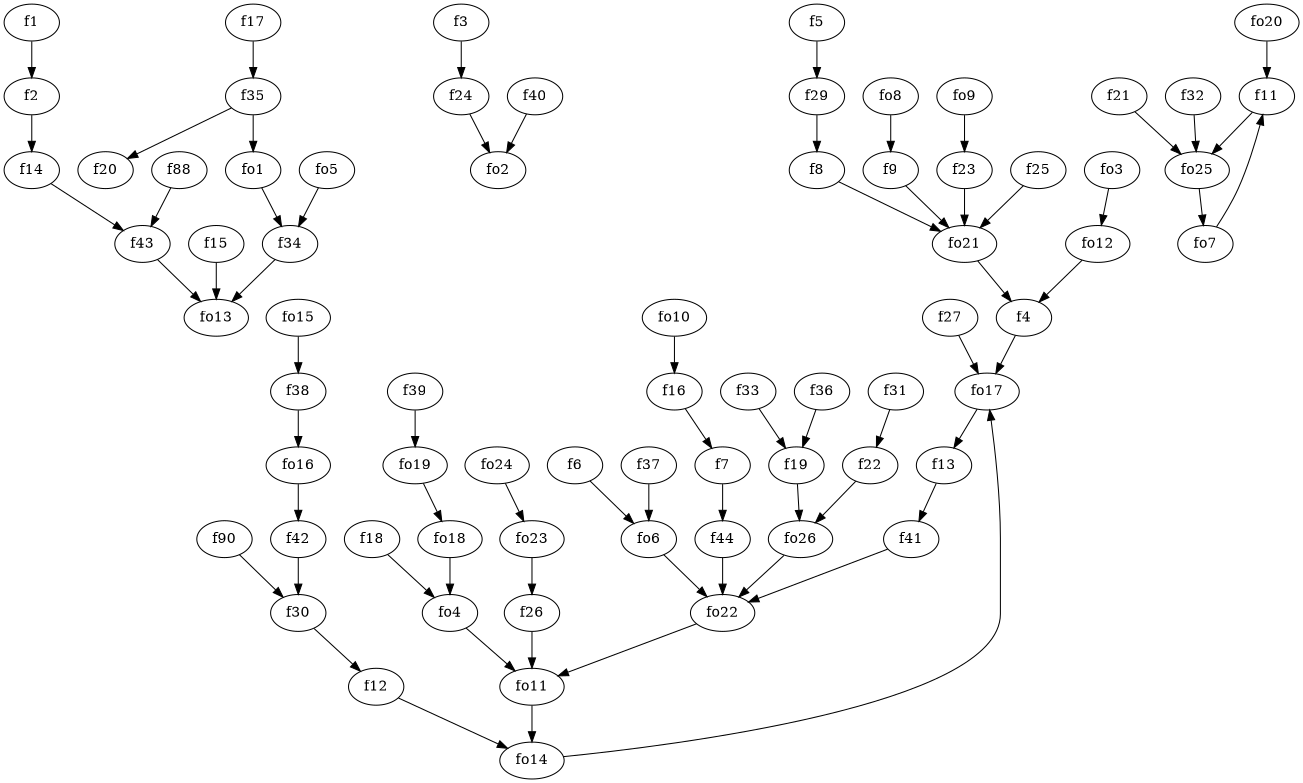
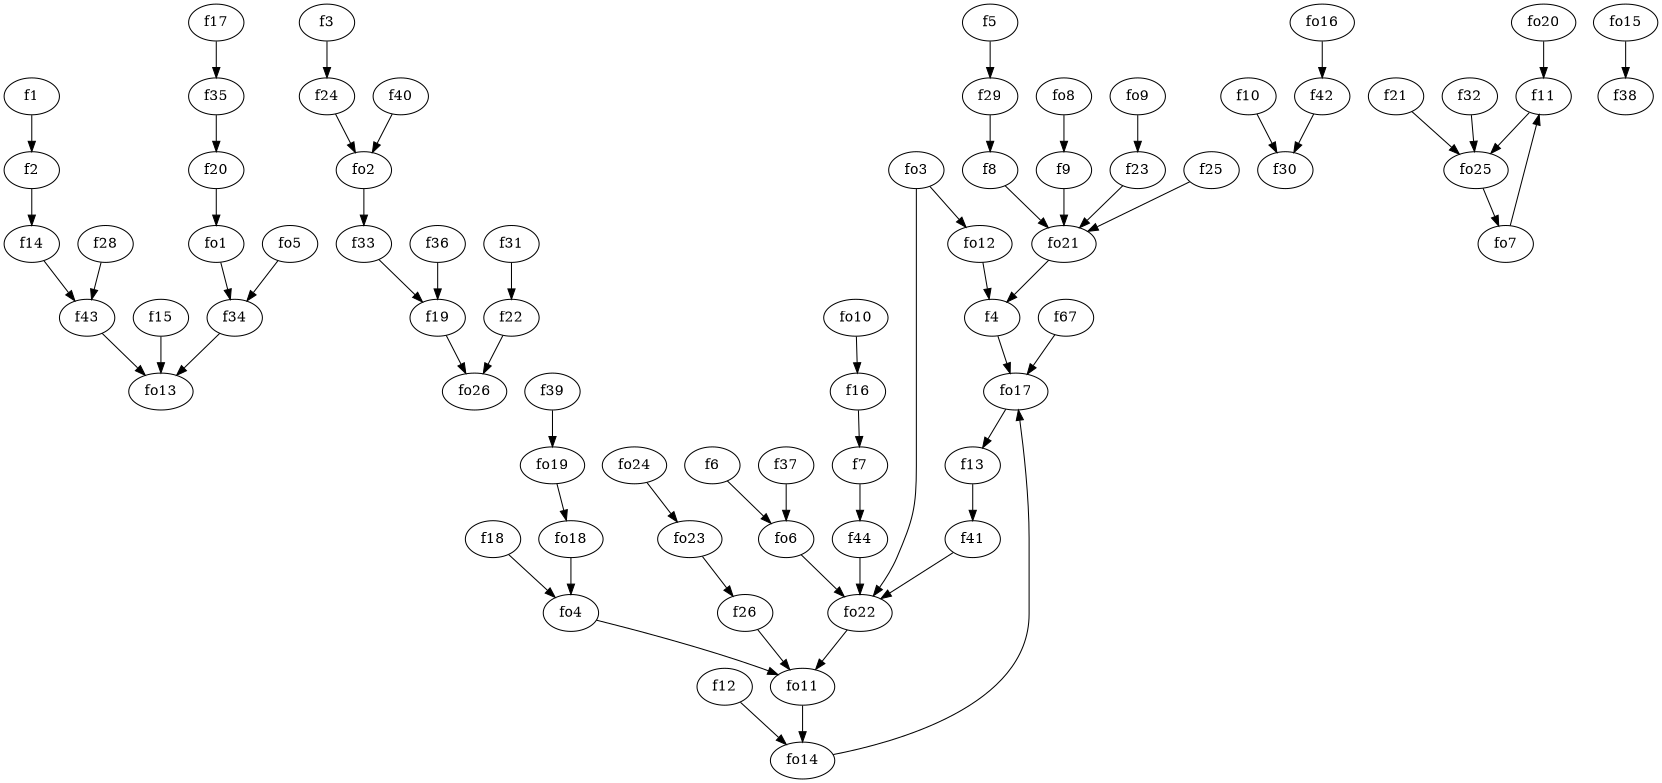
edge "f35" -> "fo1": now "f20" -> "fo1"
node "f88": label "f88" -> "f28"
edge "fo2" -> "f33": added
node "f27": label "f27" -> "f67"
edge "f38" -> "fo16": removed
node "f90": label "f90" -> "f10"
edge "fo26" -> "fo22": now "fo3" -> "fo22"
edge "f30" -> "f12": removed
